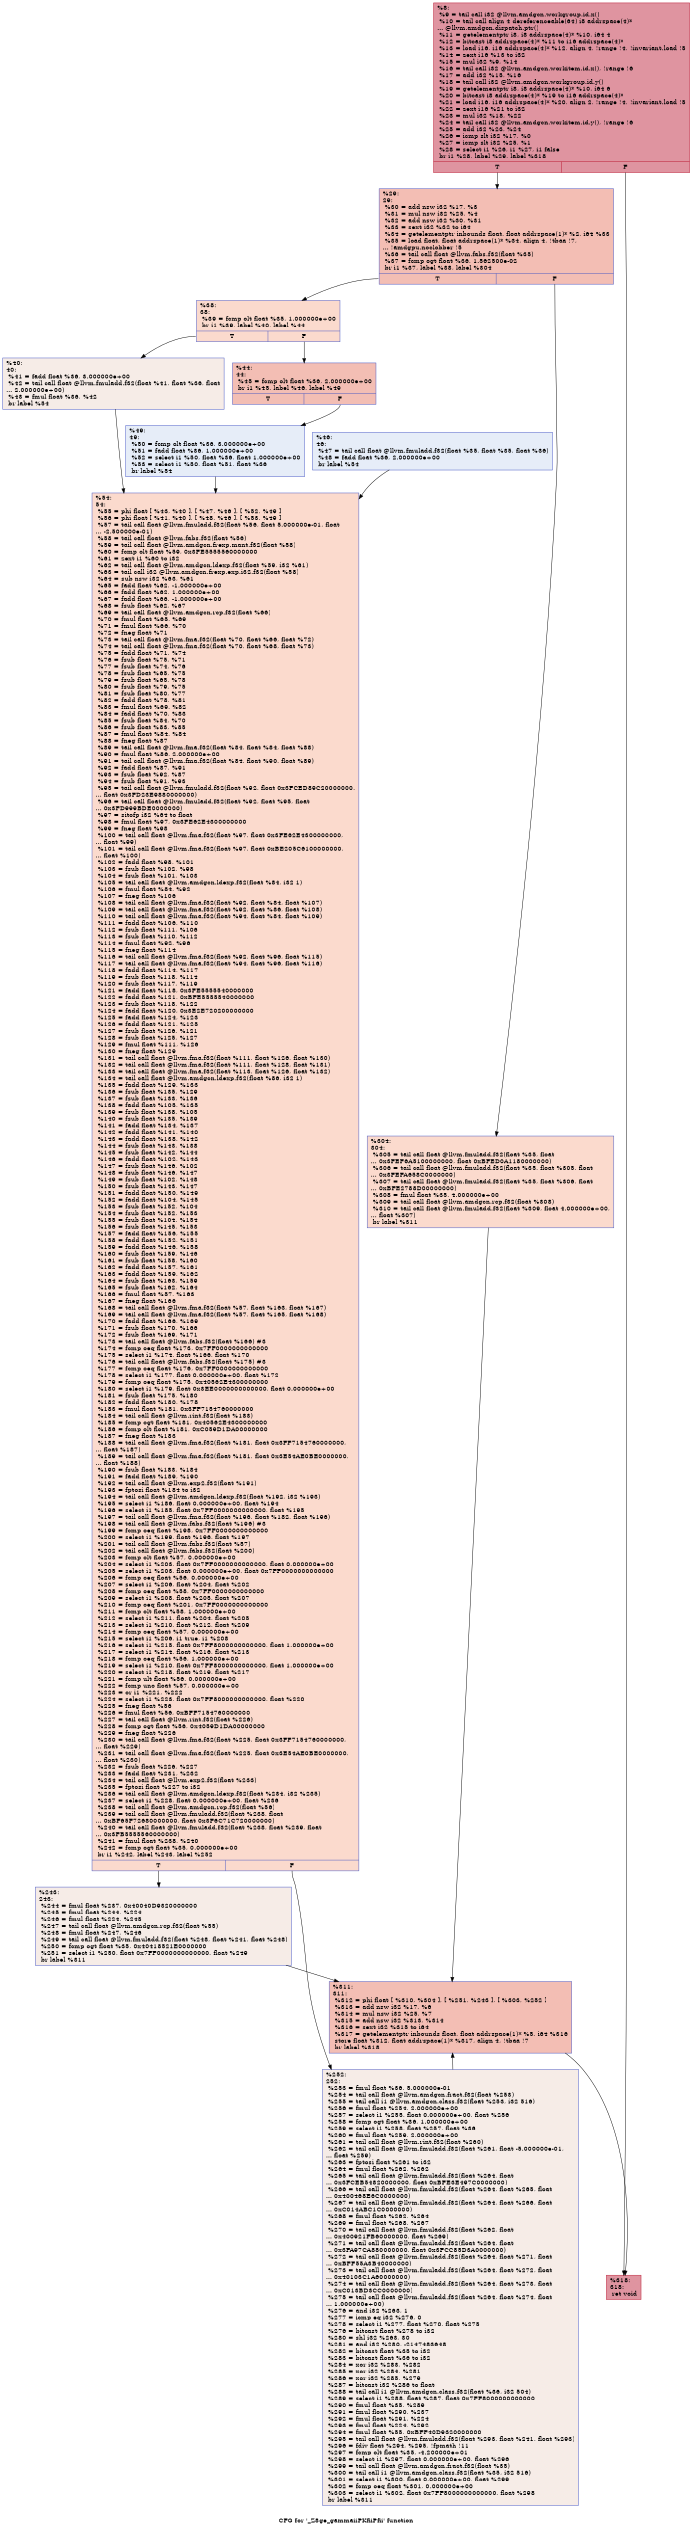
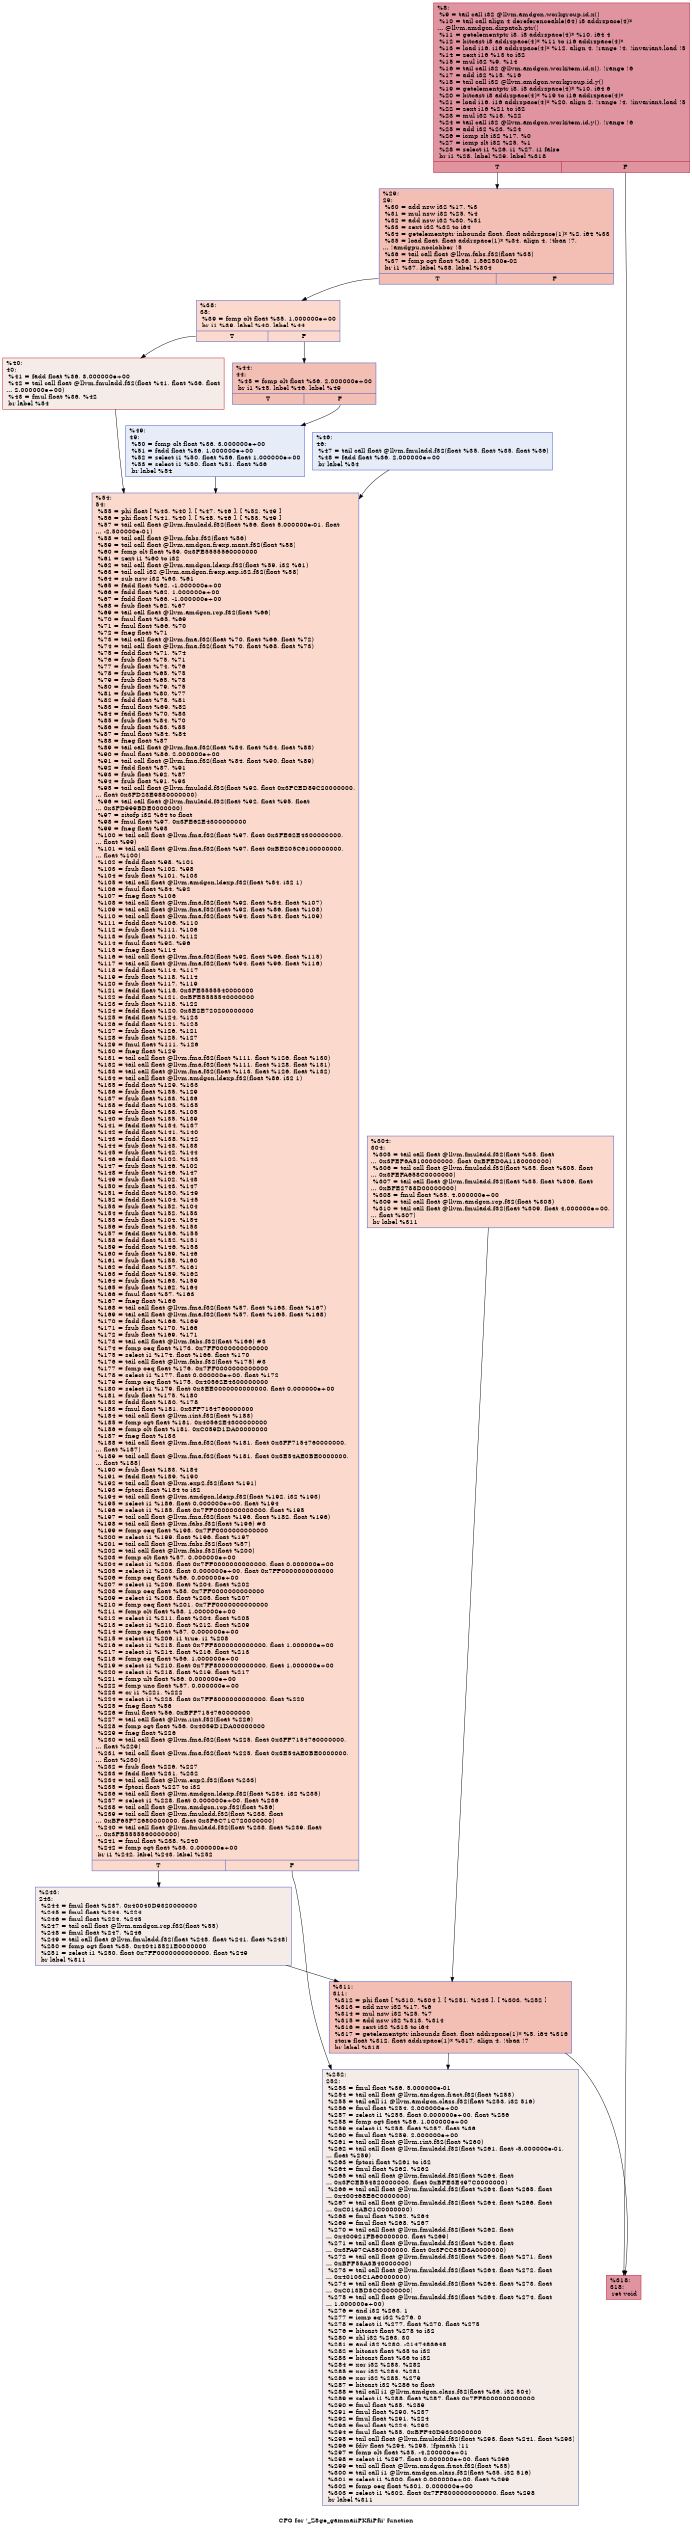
node "%40:": color #3d50c3ff -> #b70d28ff
edge "%29:" -> "%304:": removed
edge "%252:" -> "%311:": reversed
